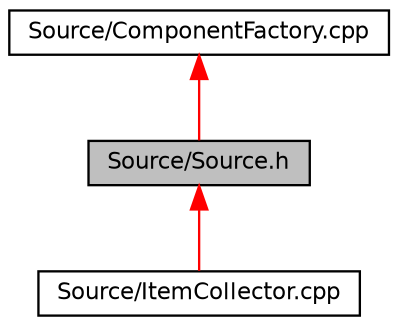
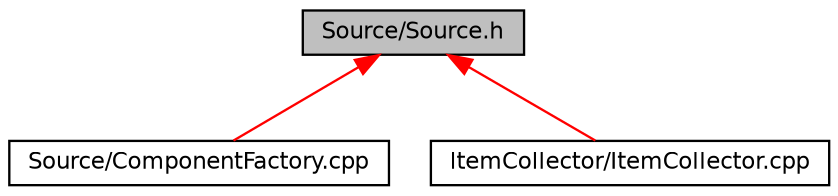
edge "Source/Source.h" -> "Source/ComponentFactory.cpp": reversed
node "Source/ItemCollector.cpp": label "Source/ItemCollector.cpp" -> "ItemCollector/ItemCollector.cpp"
